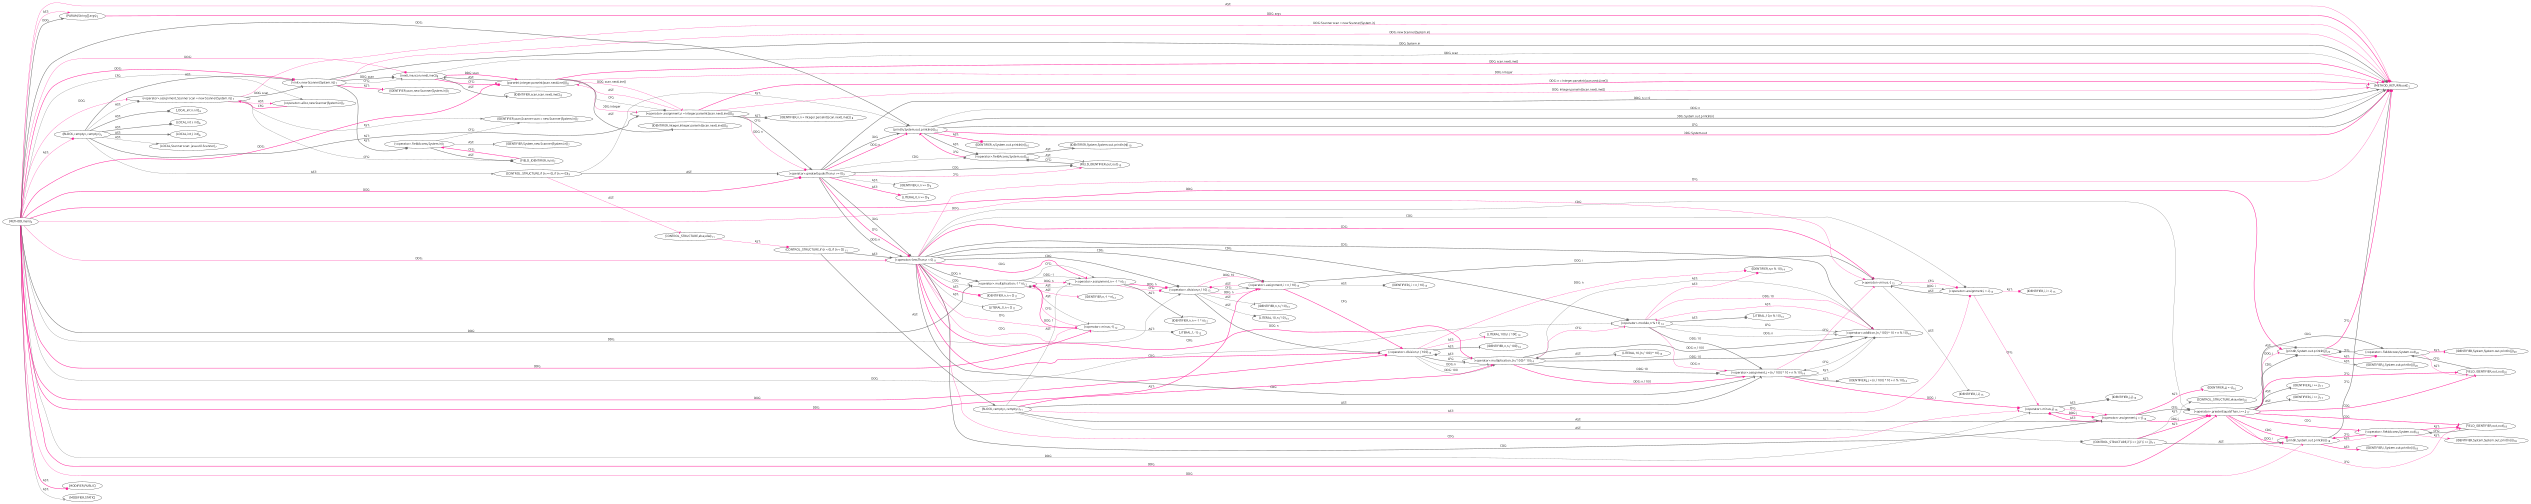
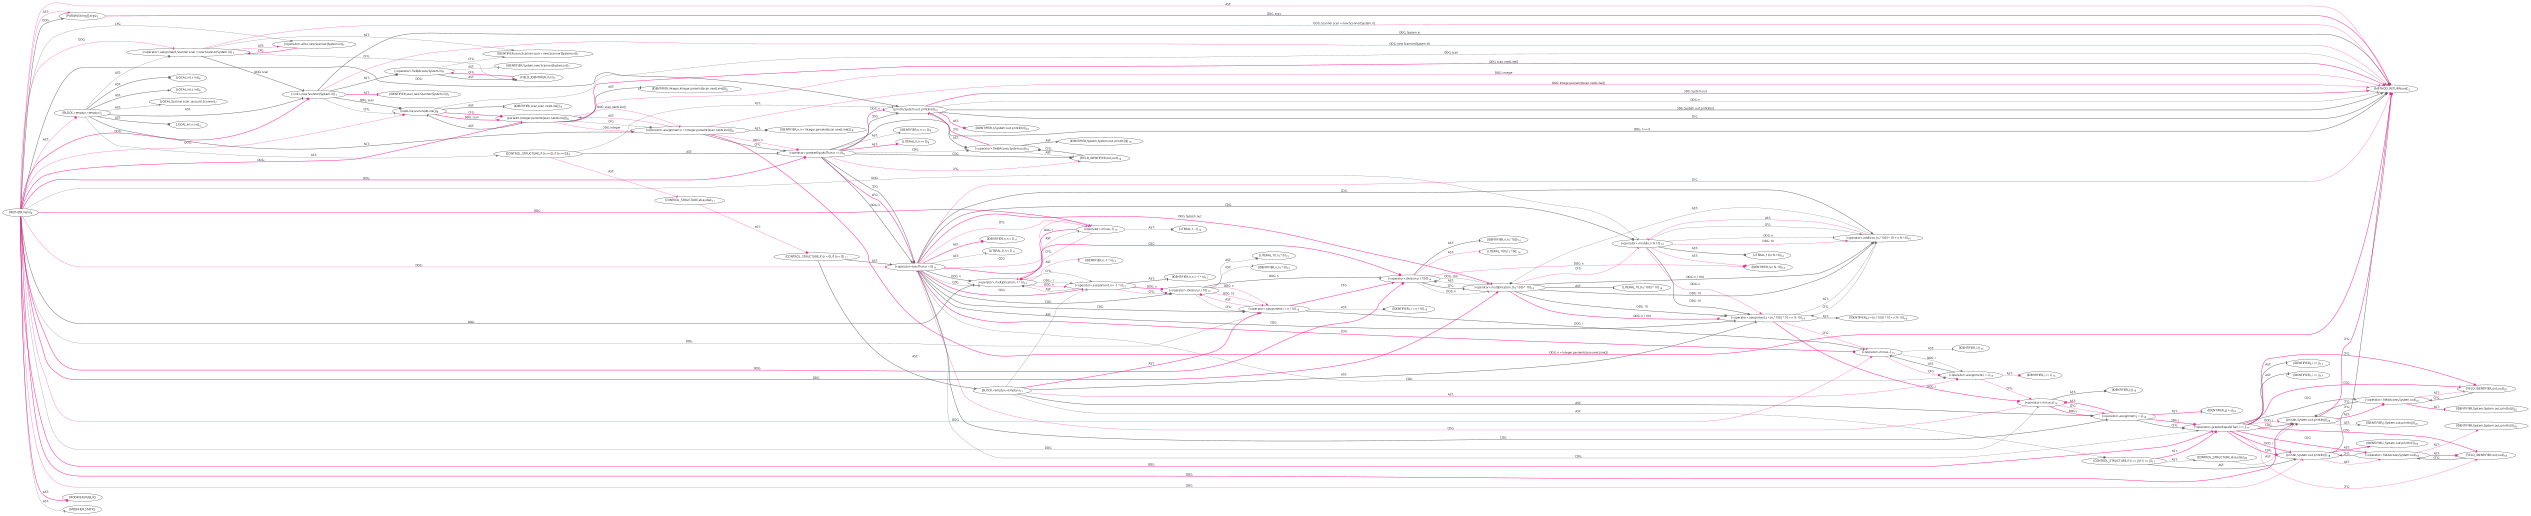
edge "(<operator>.lessThan,n < 0)" -> "(<operator>.multiplication,(n / 100) * 10)": label "CDG: " -> "DDG: System.out"
edge "(METHOD,main)" -> "(<operator>.division,n / 10)": now "(METHOD,main)" -> "(<operator>.assignment,i = n / 10)"
edge "(<operator>.lessThan,n < 0)" -> "(<operator>.minus,-j)": reversed
